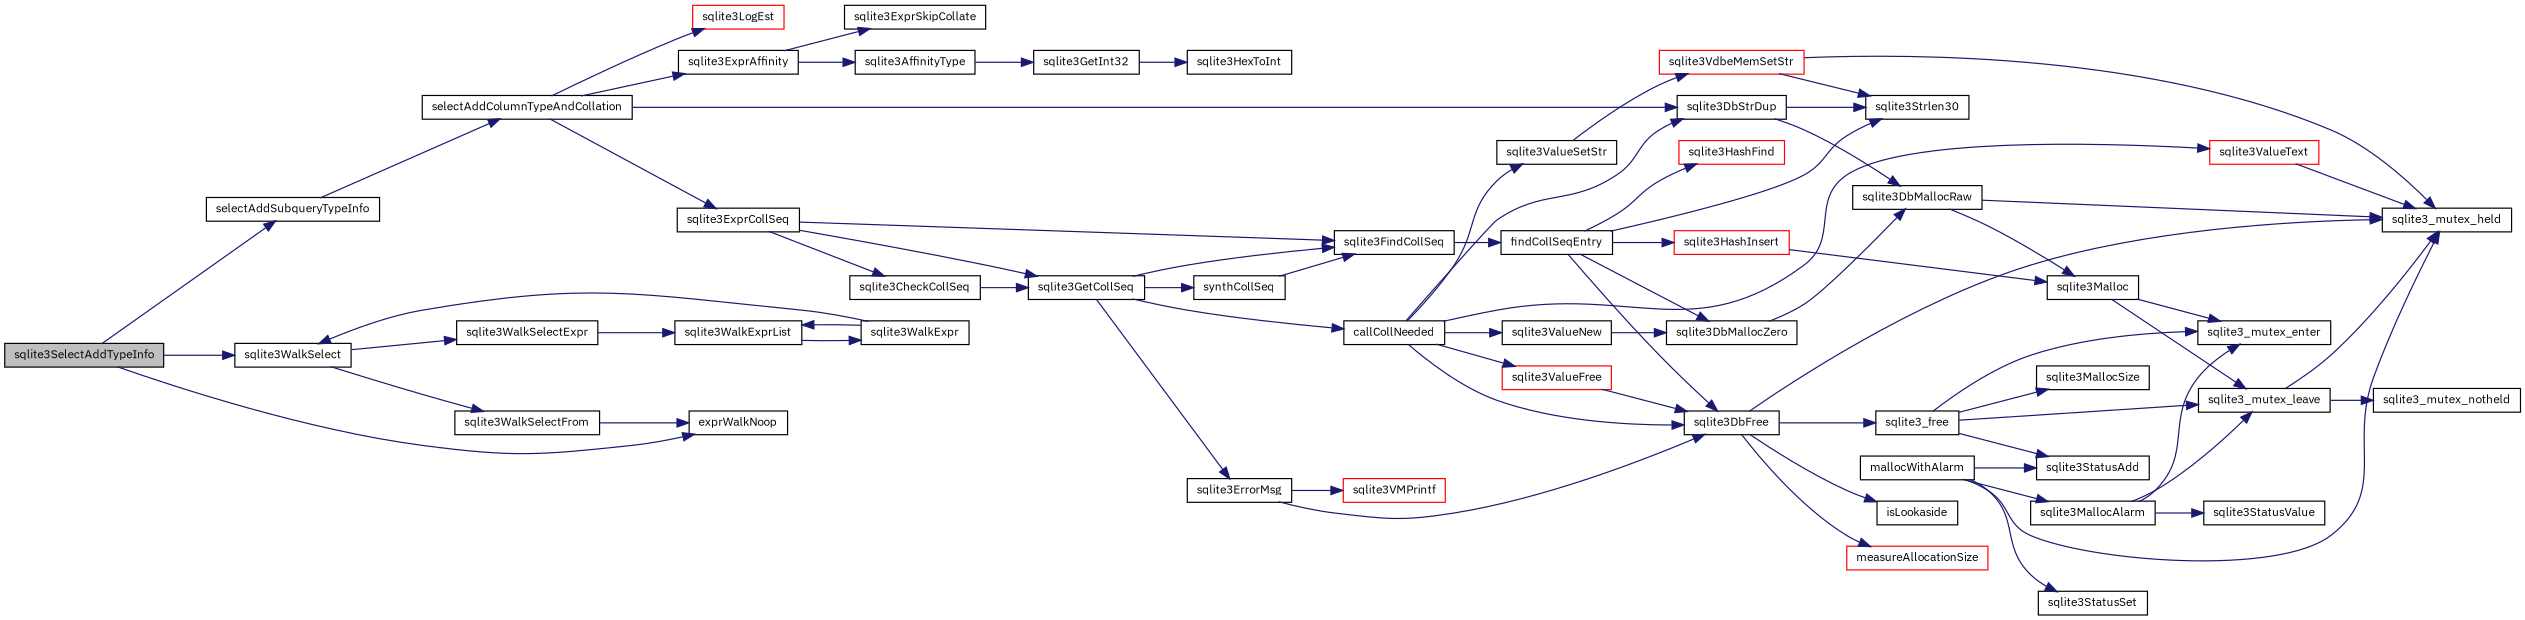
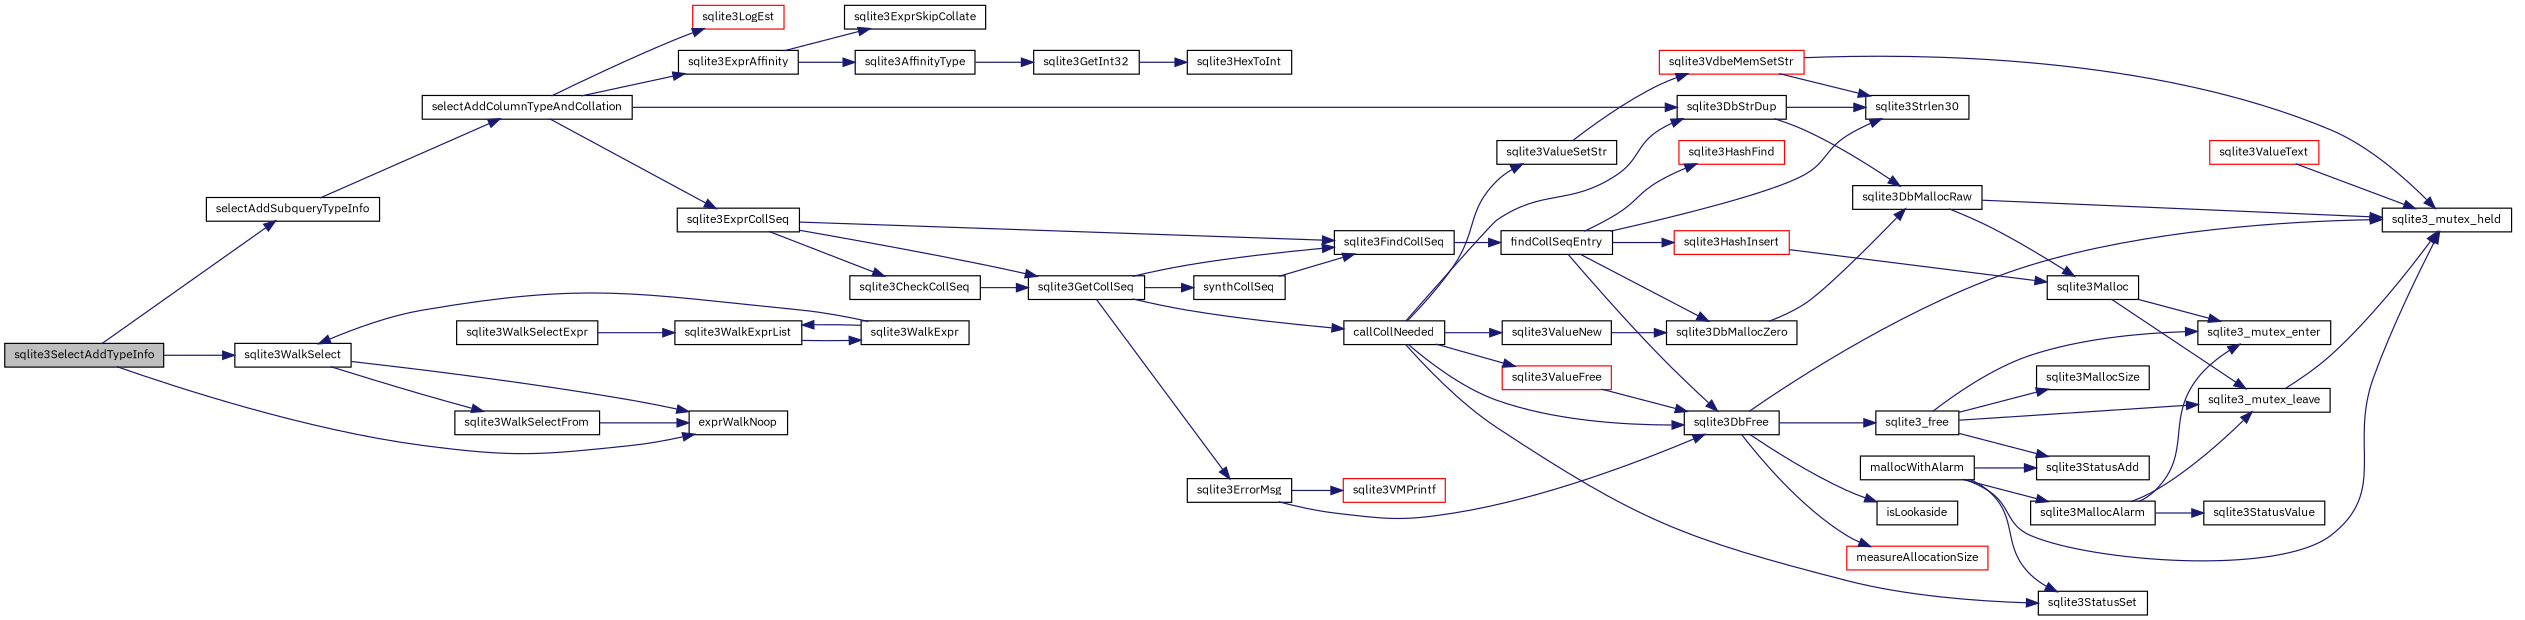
edge "callCollNeeded" -> "sqlite3ValueText": now "callCollNeeded" -> "sqlite3StatusSet"
edge "sqlite3WalkSelect" -> "sqlite3WalkSelectExpr": now "sqlite3WalkSelect" -> "exprWalkNoop"
node "sqlite3_mutex_notheld": removed
